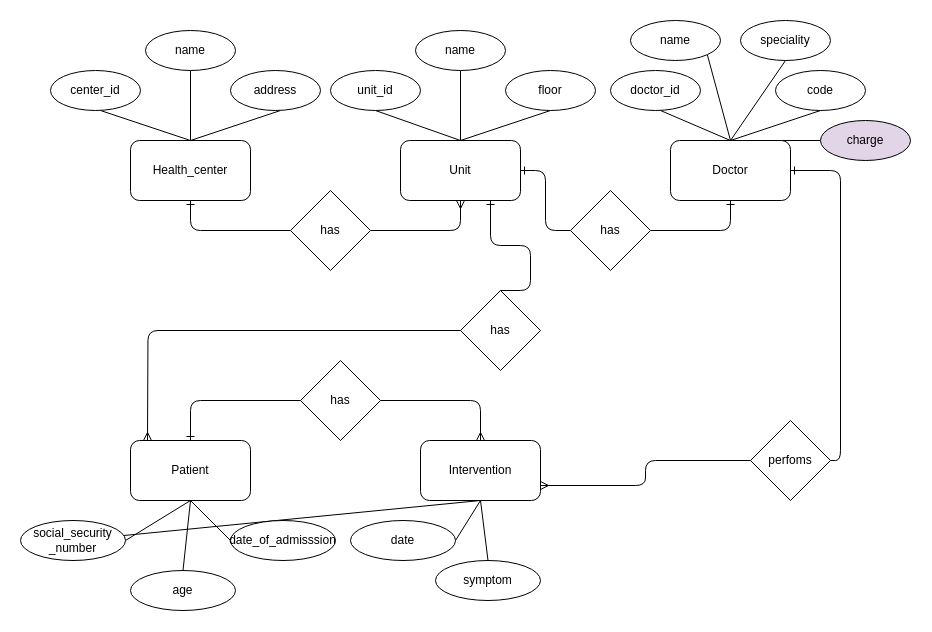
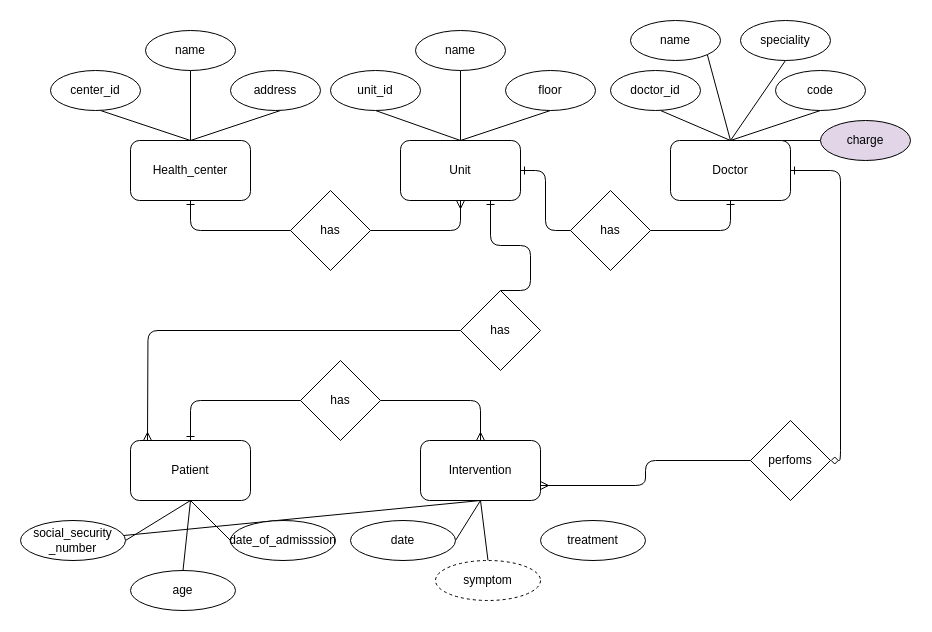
edge "perfoms" -> "Doctor": arrowhead none -> diamond
node "treatment": added
node "symptom": style solid -> dashed
